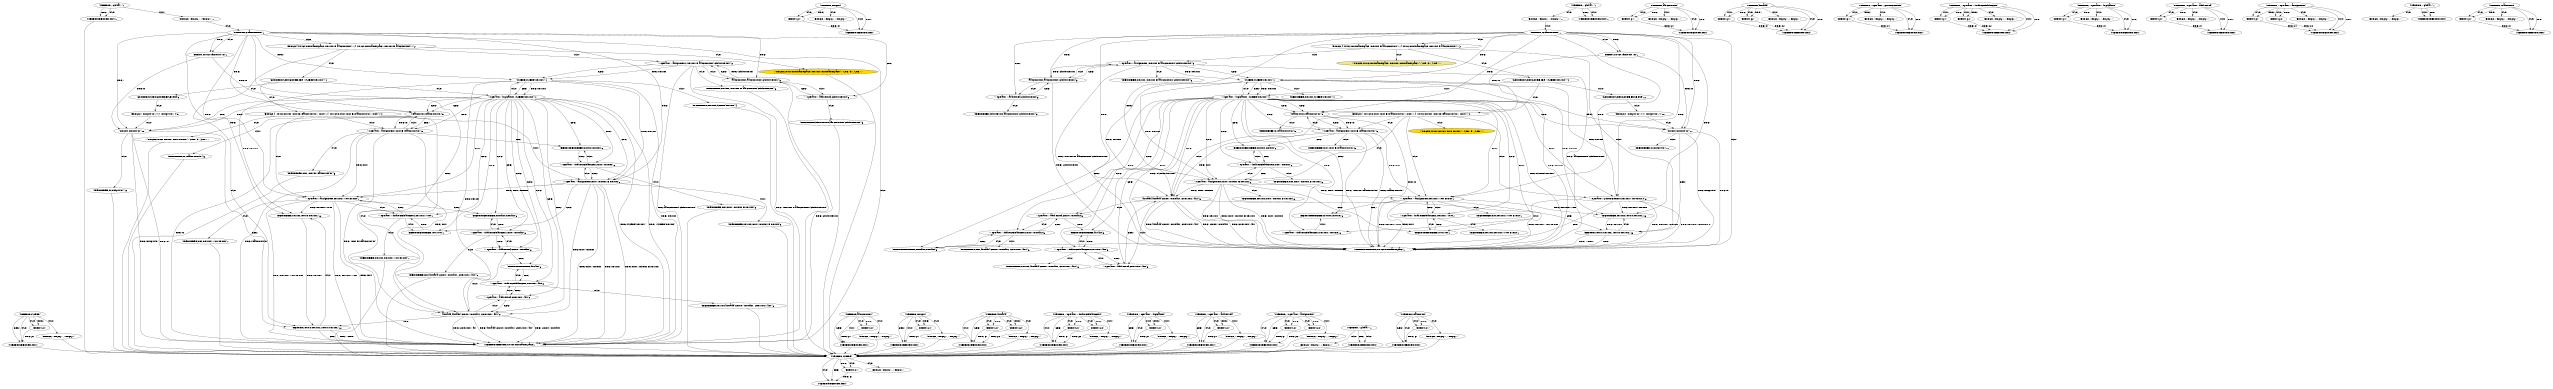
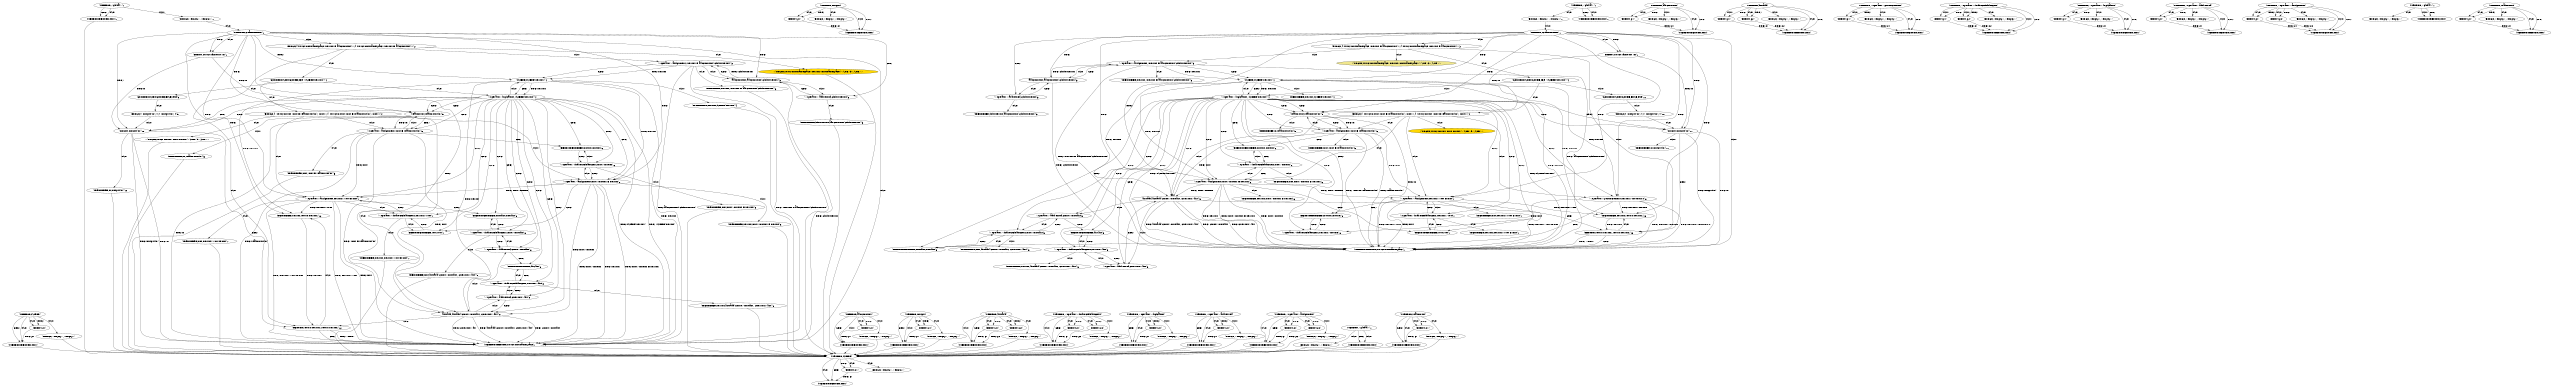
edge "(<operator>.postIncrement,new_ns->mounts++)" -> "(<operator>.indirectFieldAccess,new_ns->mounts)": label "AST: " -> "DDG: mnt"
edge "(FIELD_IDENTIFIER,mounts,mounts)" -> "(<operator>.indirectFieldAccess,new_ns->mounts)": added, label "CFG:"
edge "(<operator>.indirectFieldAccess,new_ns->mounts)" -> "(FIELD_IDENTIFIER,mounts,mounts)": label "AST: " -> "CDG: "
